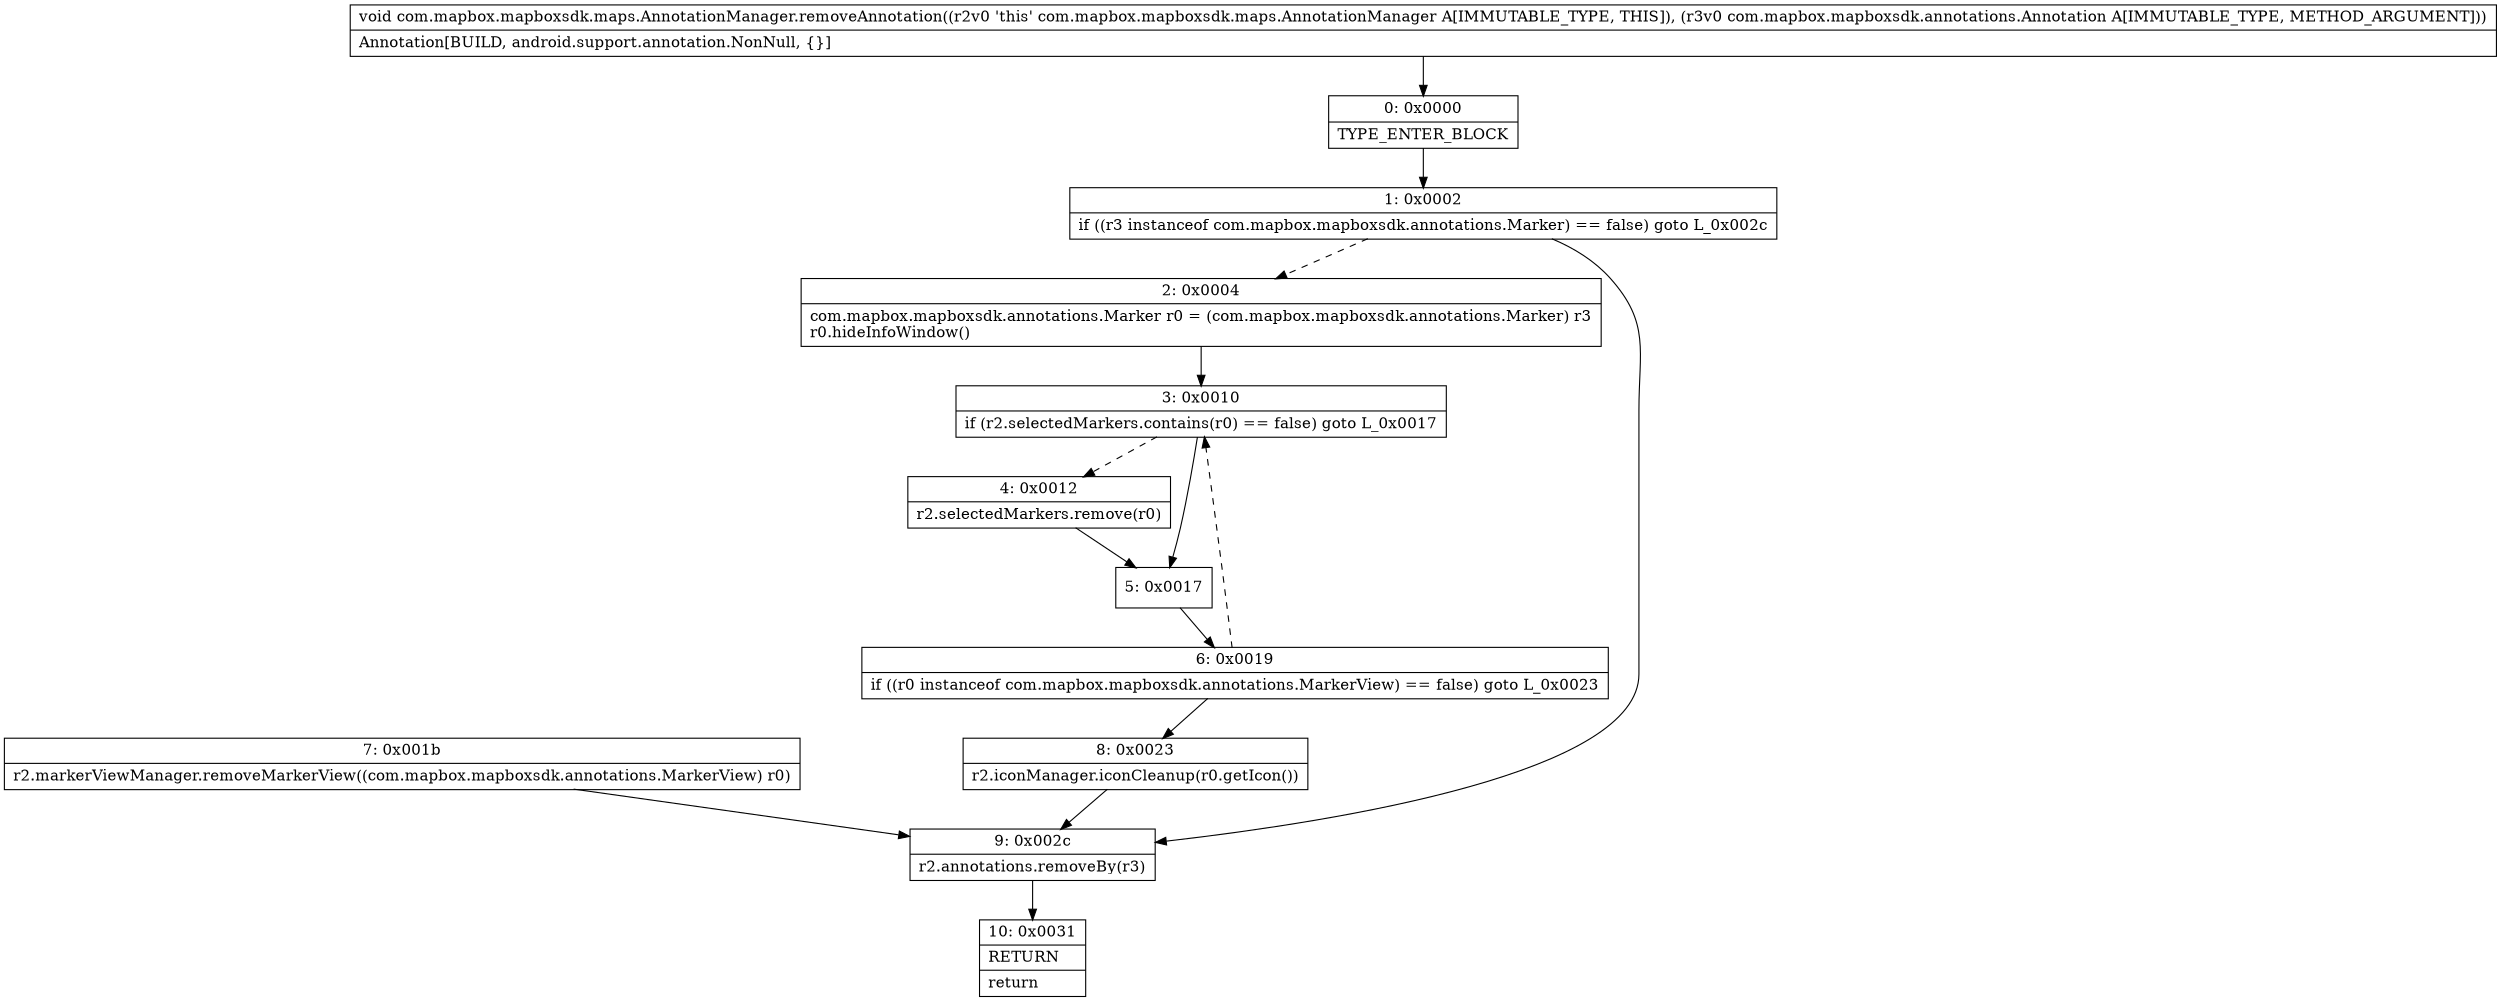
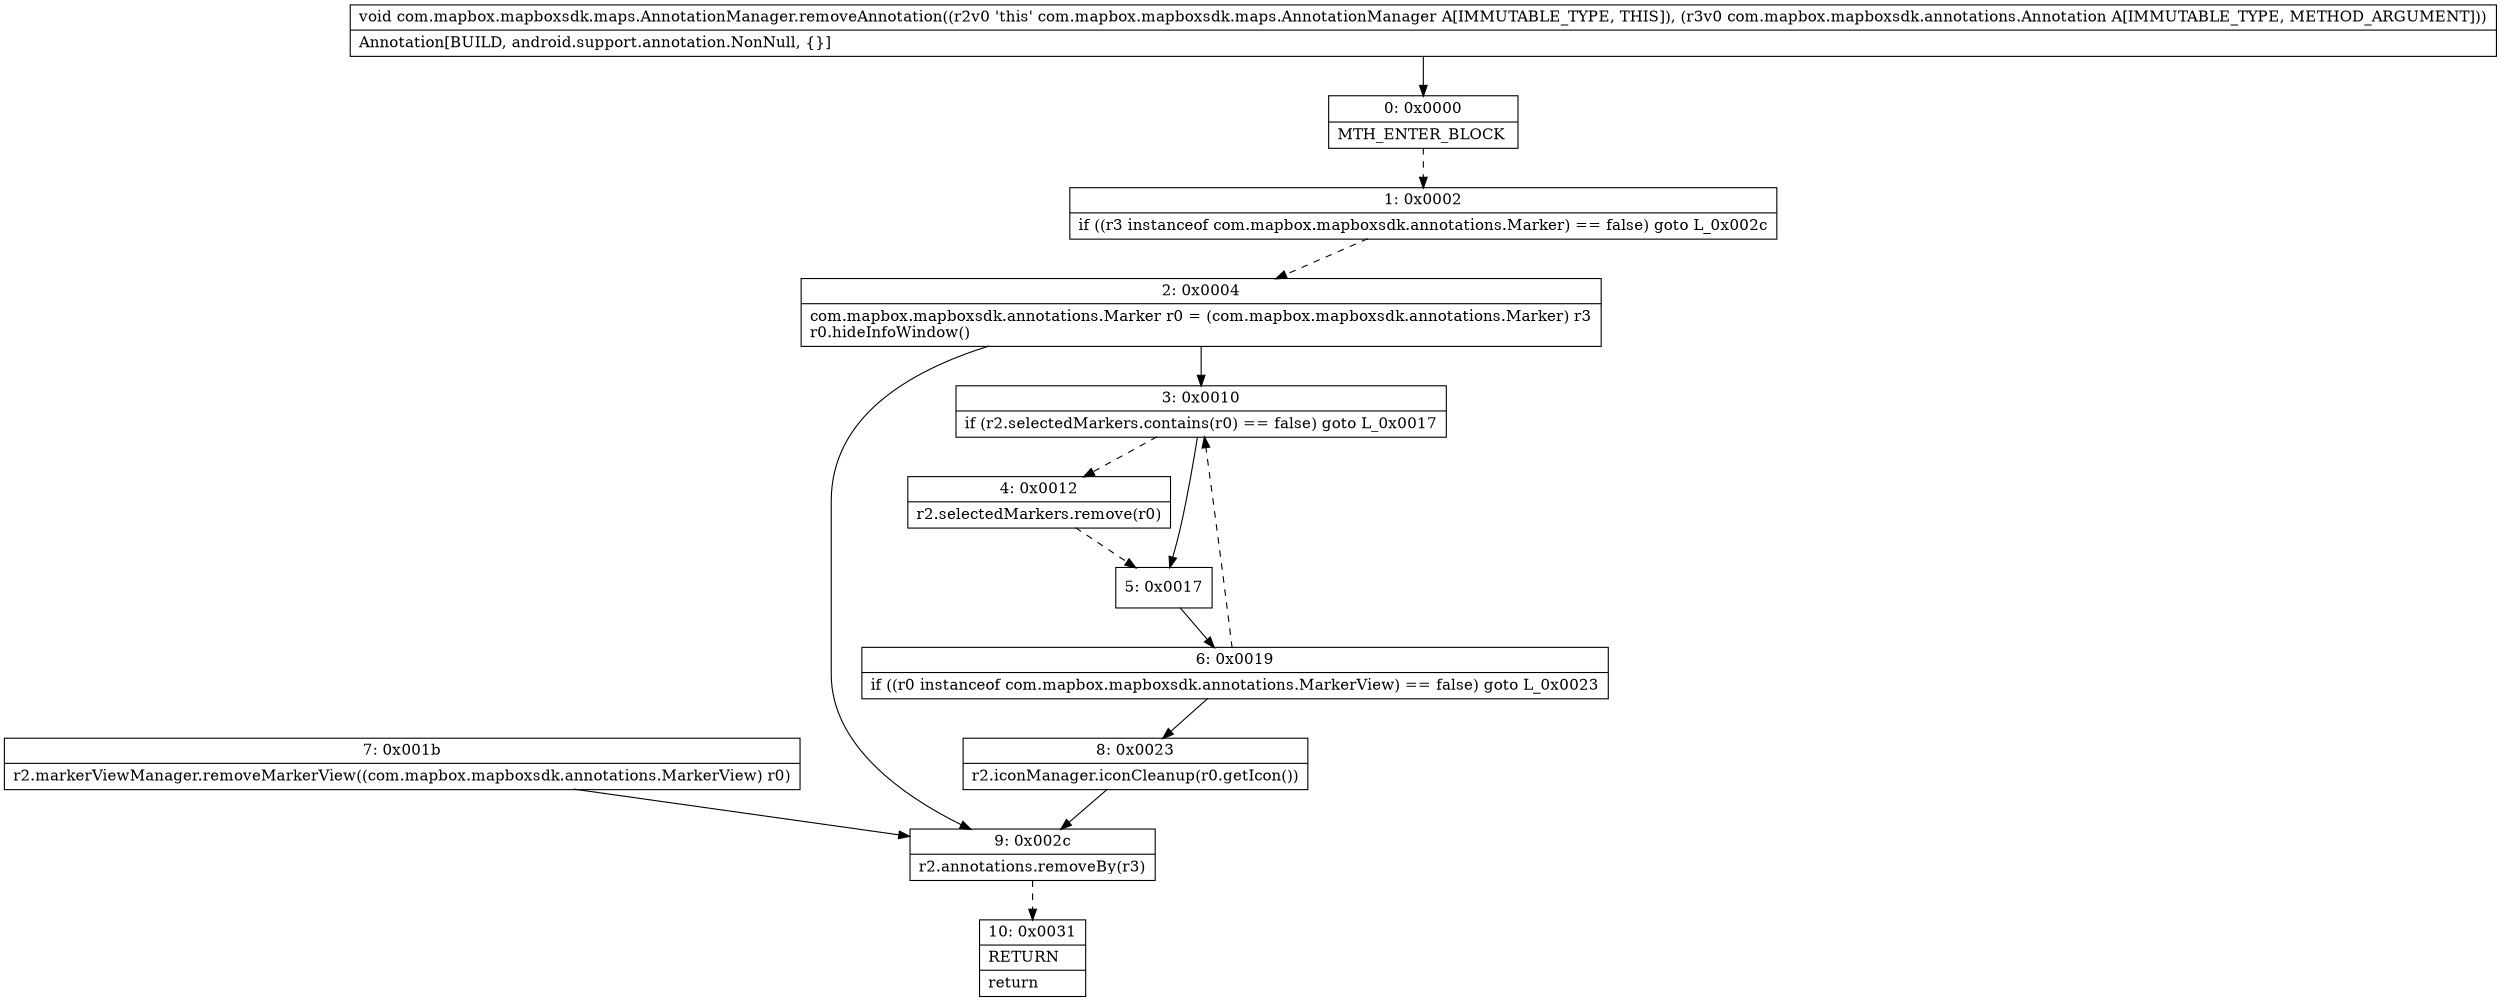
node "0: 0x0000": text "TYPE_ENTER_BLOCK" -> "MTH_ENTER_BLOCK"
edge "0: 0x0000" -> "1: 0x0002": style solid -> dashed
edge "4: 0x0012" -> "5: 0x0017": style solid -> dashed
edge "1: 0x0002" -> "9: 0x002c": now "2: 0x0004" -> "9: 0x002c"
edge "9: 0x002c" -> "10: 0x0031": style solid -> dashed
